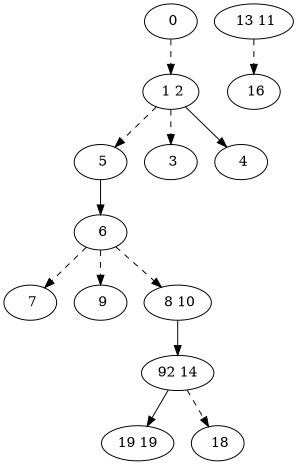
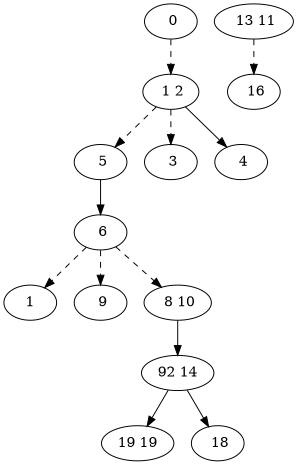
node "7": label "7" -> "1"
edge "92 14" -> "18": style dashed -> solid
